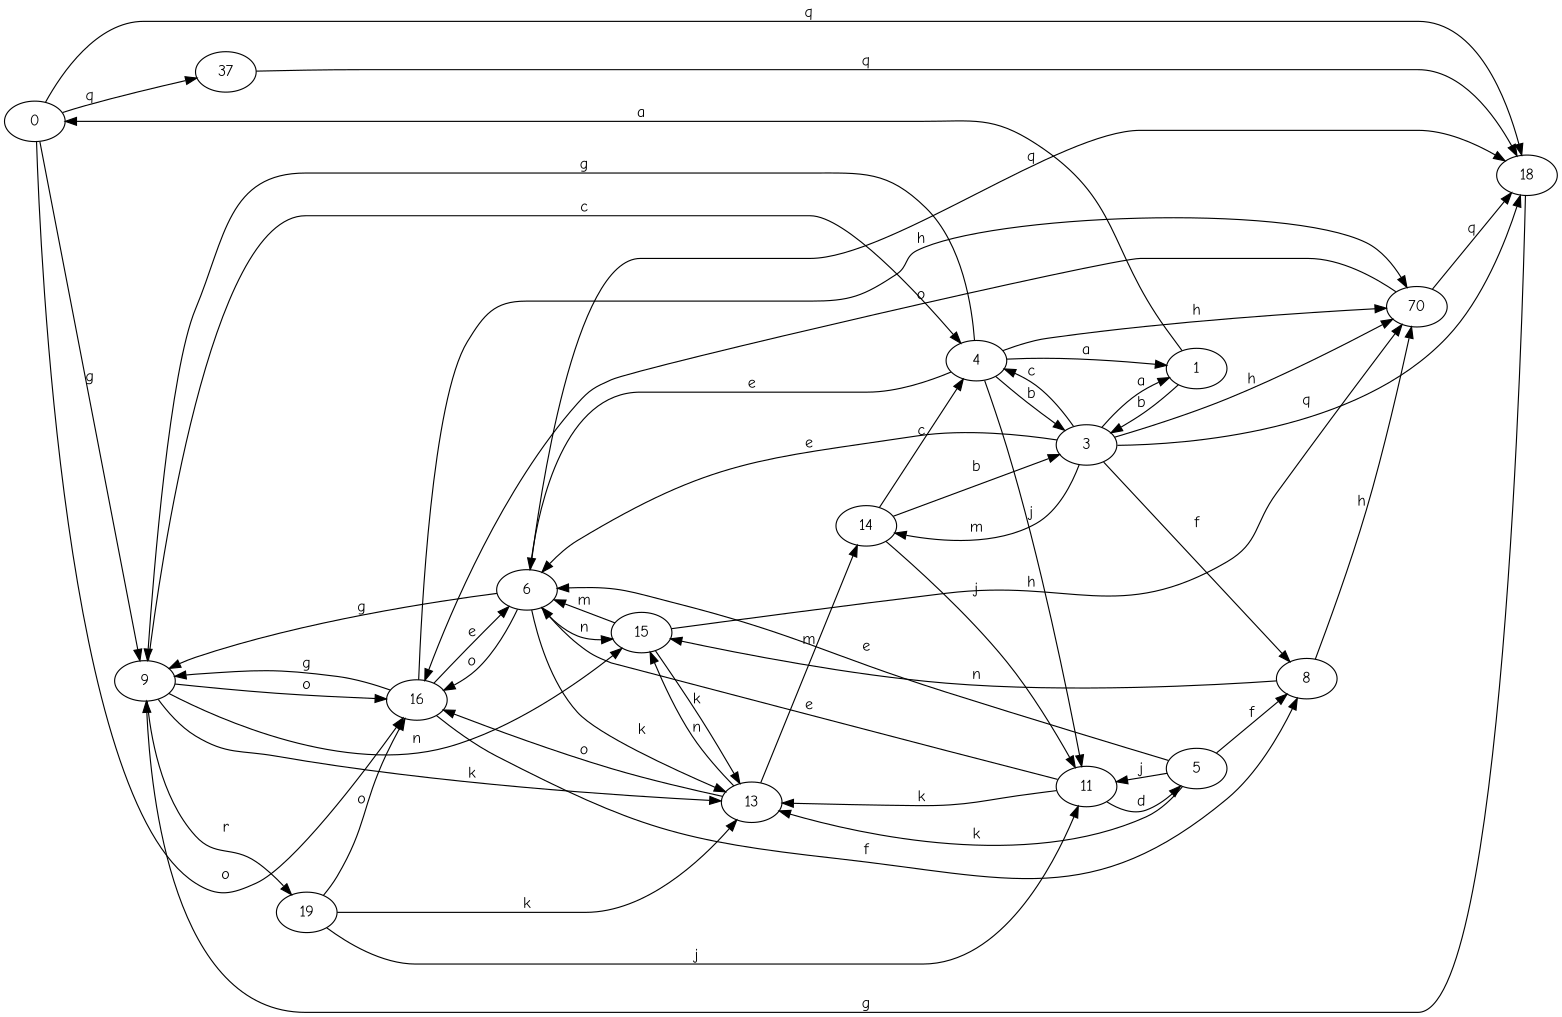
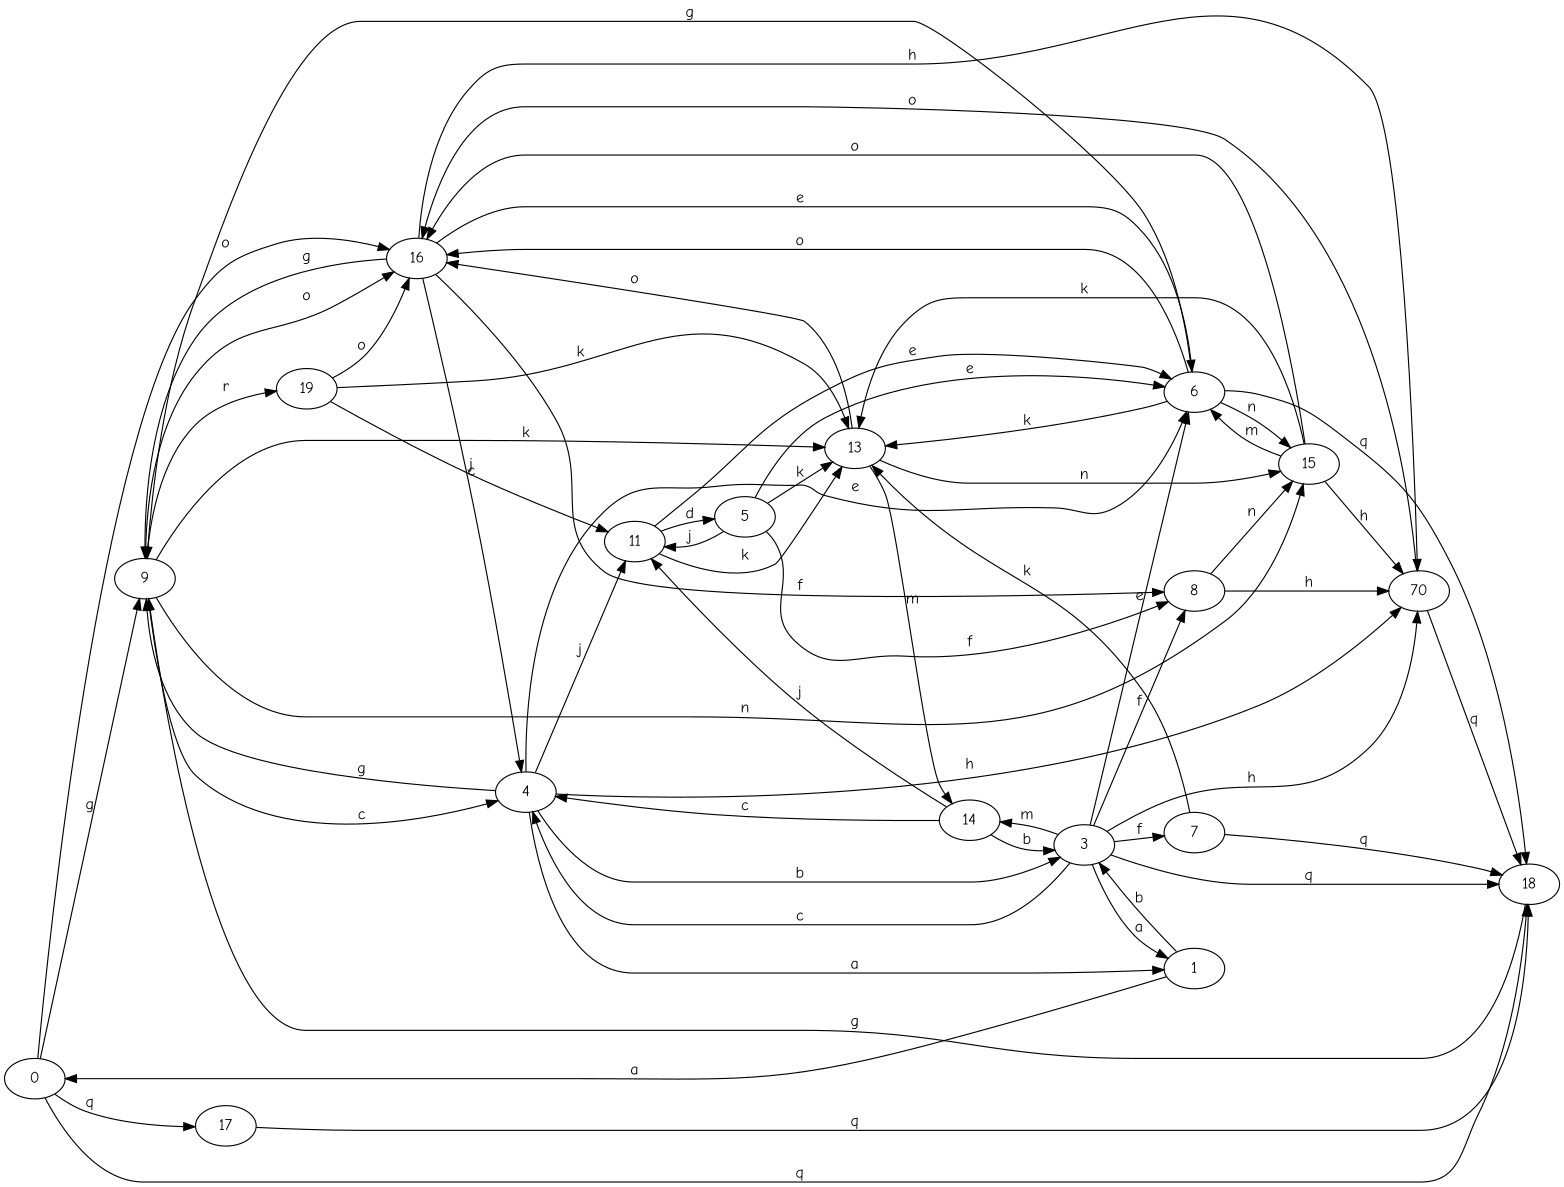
node "37": label "37" -> "17"
edge "15" -> "16": added, label "o"
edge "16" -> "4": added, label "c"
node "7": added
